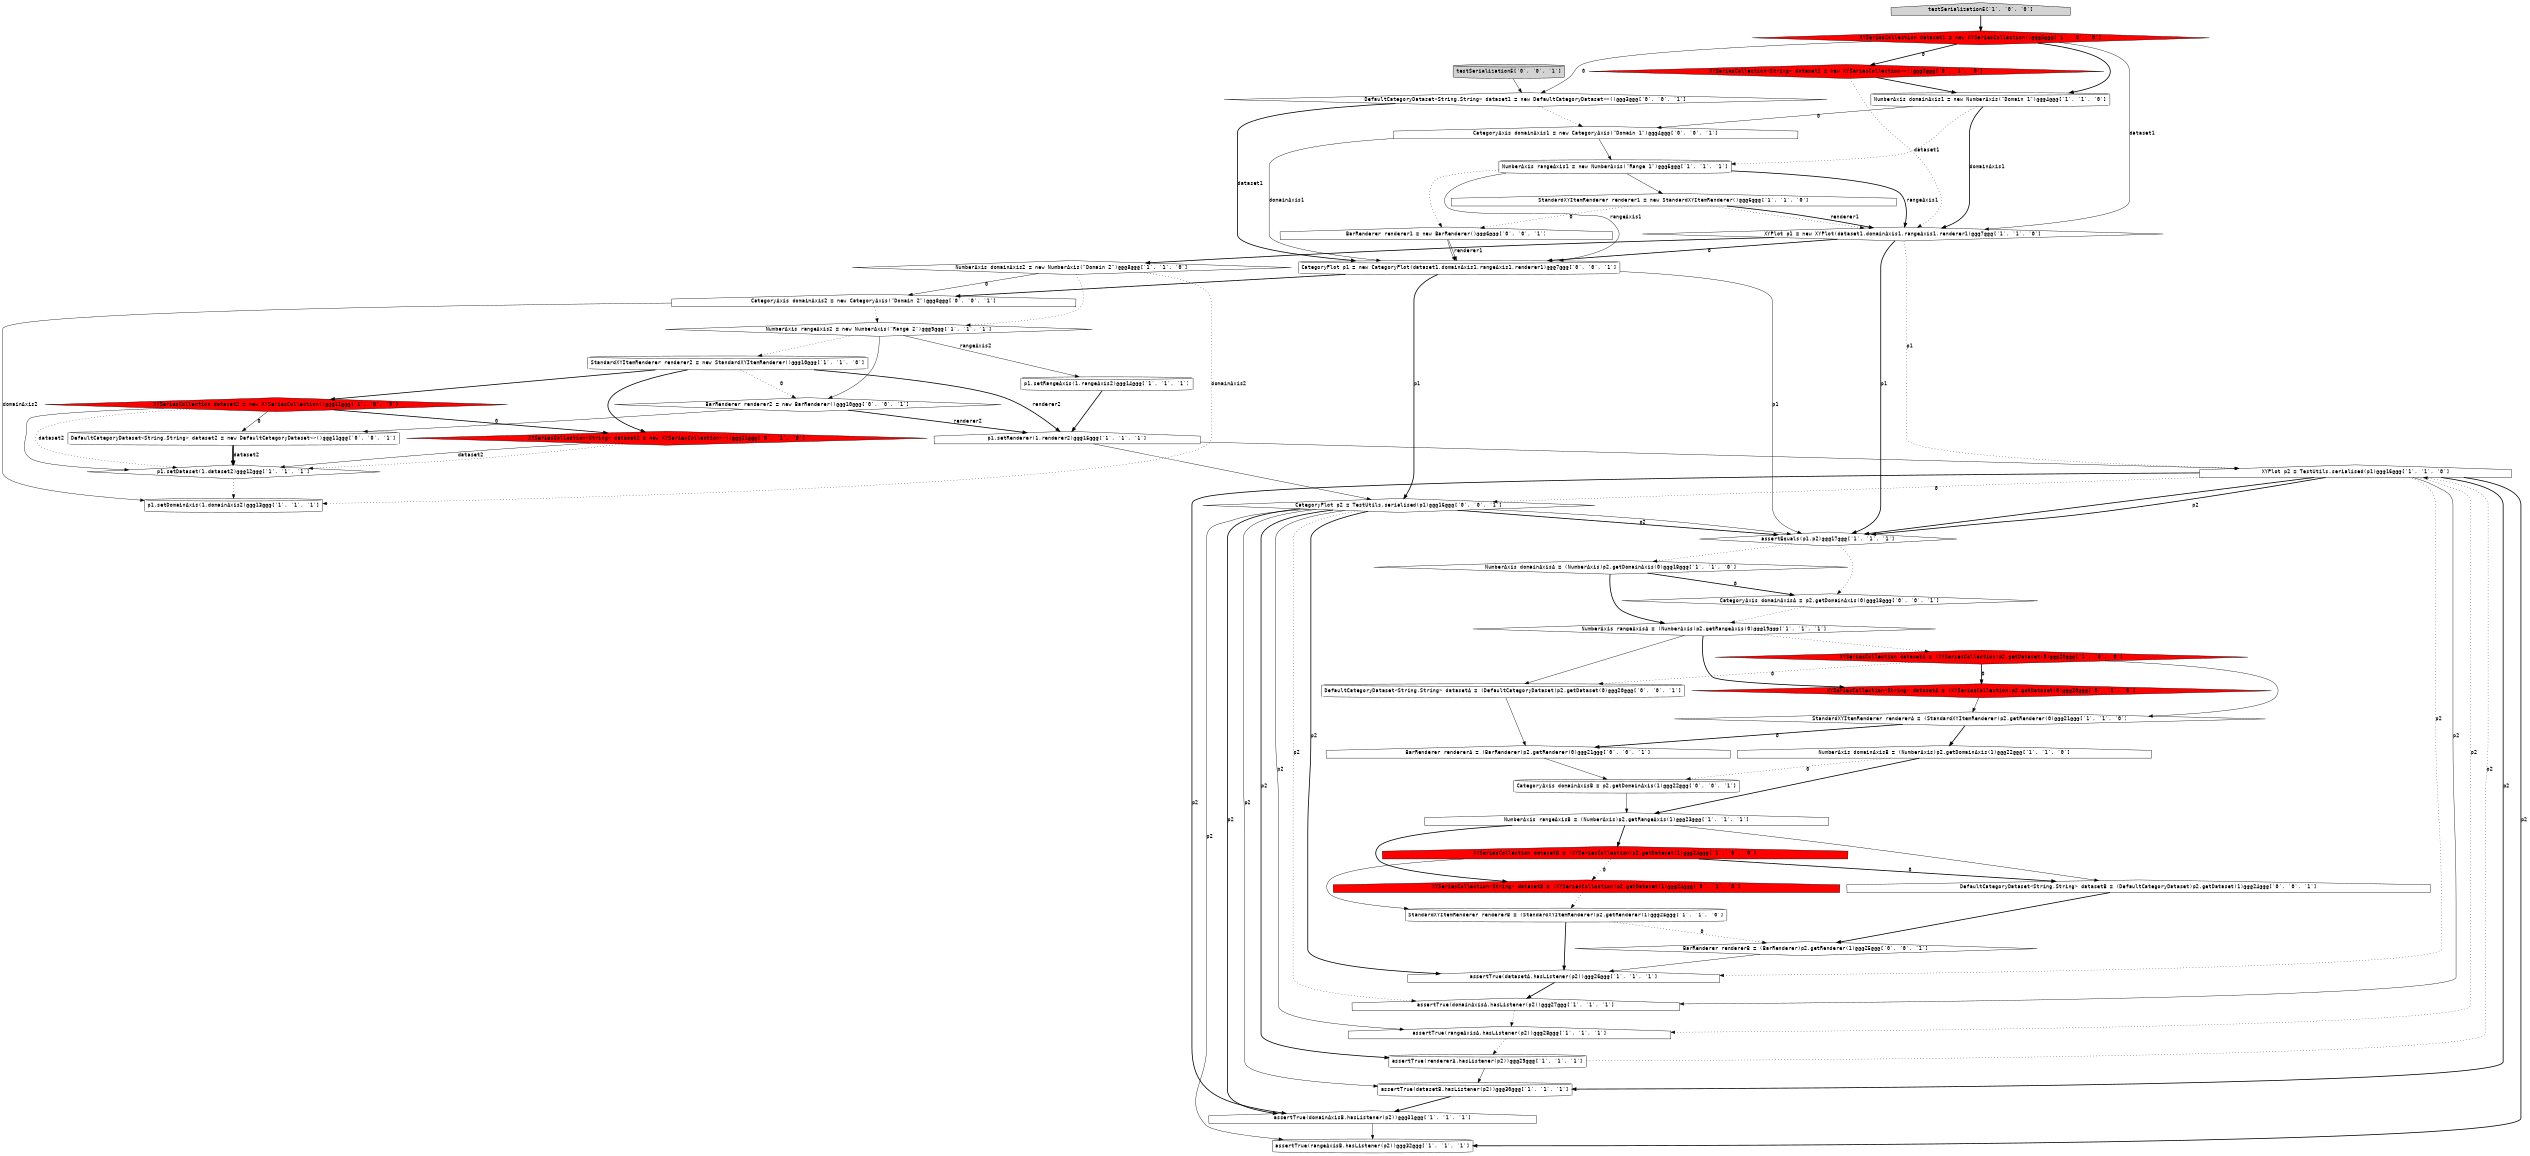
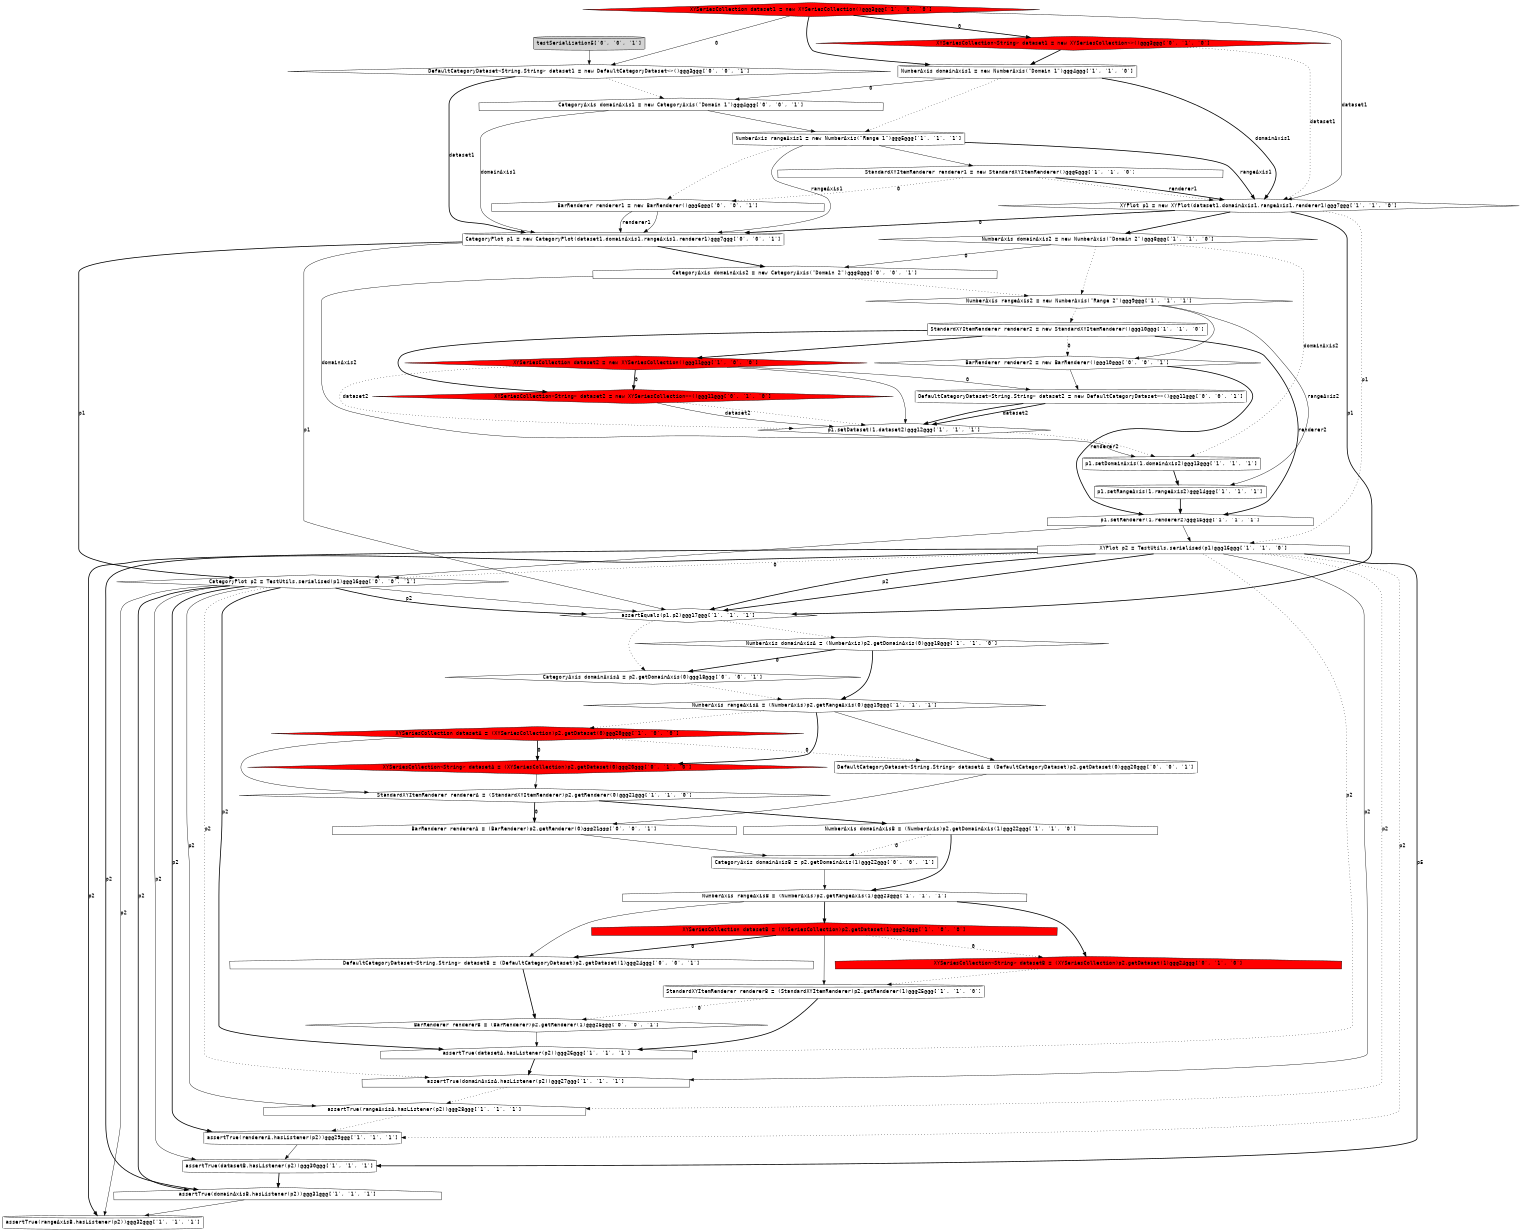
node "testSerialization5['1', '0', '0']": removed
edge "p1.setDomainAxis(1,domainAxis2)@@@13@@@['1', '1', '1']" -> "p1.setRangeAxis(1,rangeAxis2)@@@14@@@['1', '1', '1']": added
edge "XYPlot p2 = TestUtils.serialised(p1)@@@16@@@['1', '1', '0']" -> "assertTrue(datasetB.hasListener(p2))@@@30@@@['1', '1', '1']": label "p2" -> "p5"
edge "assertTrue(rendererA.hasListener(p2))@@@29@@@['1', '1', '1']" -> "XYPlot p2 = TestUtils.serialised(p1)@@@16@@@['1', '1', '0']": reversed
